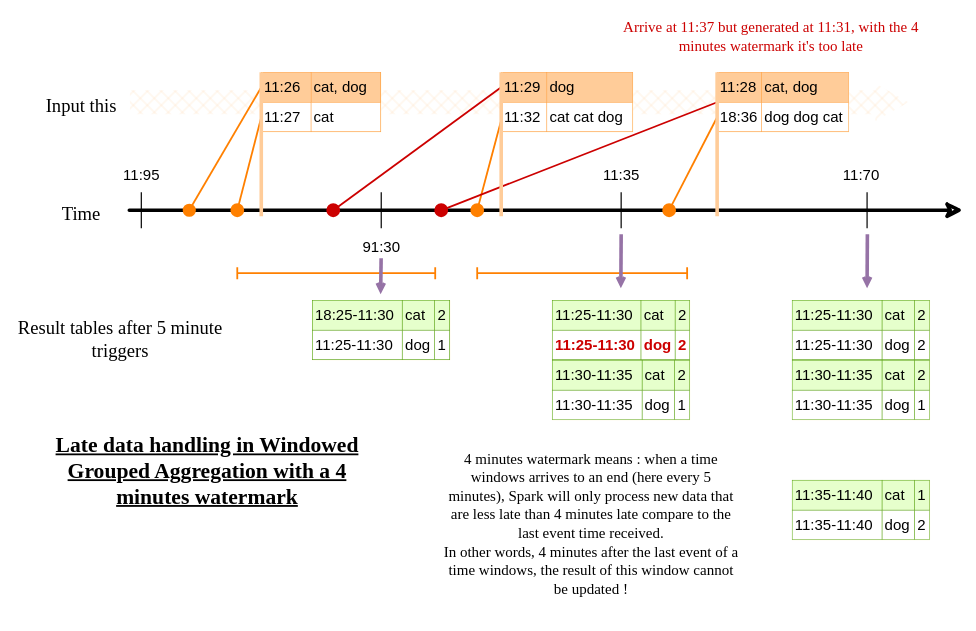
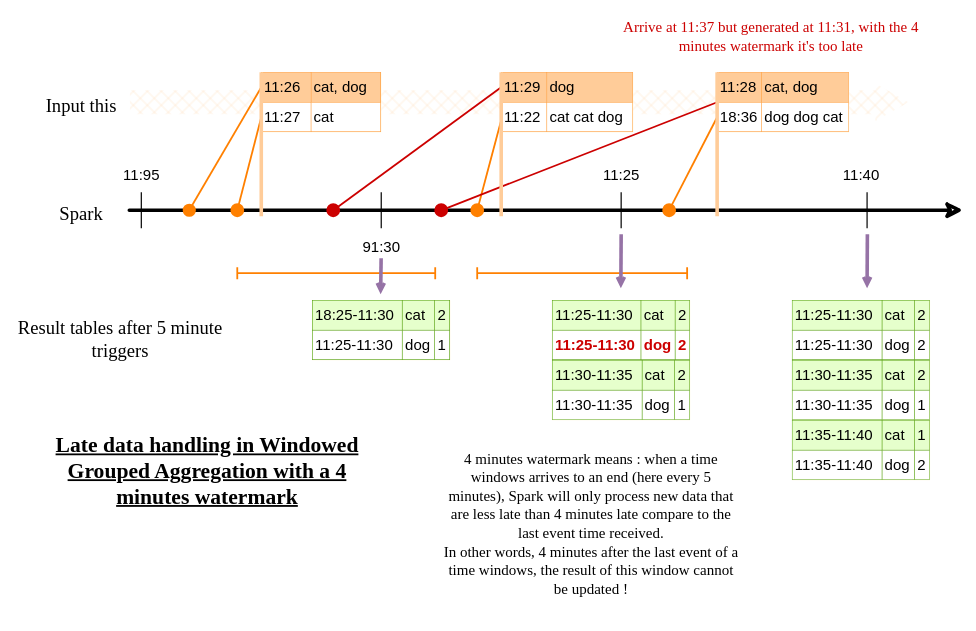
node "11:29 dog 11:32 cat cat dog": label "11:29 dog 11:32 cat cat dog" -> "11:29 dog 11:22 cat cat dog"
node "11:35": label "11:35" -> "11:25"
node "11:70": label "11:70" -> "11:40"
node "Time": label "Time" -> "Spark"
node "11:35-11:40 cat 1 11:35-11:40 dog 2": moved (861, 510) -> (861, 450)
